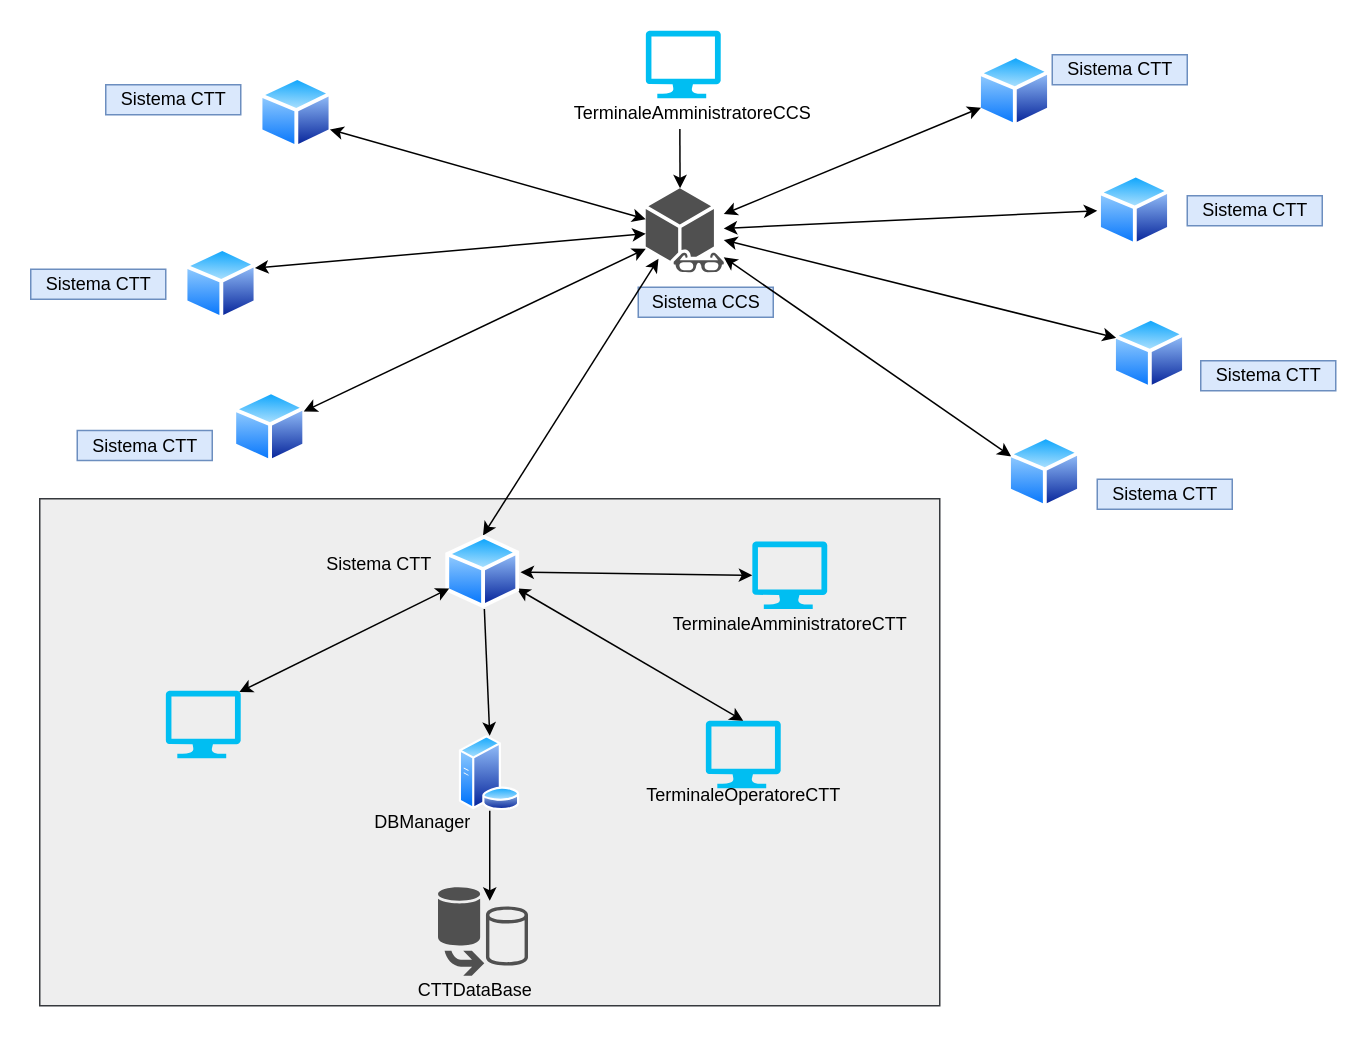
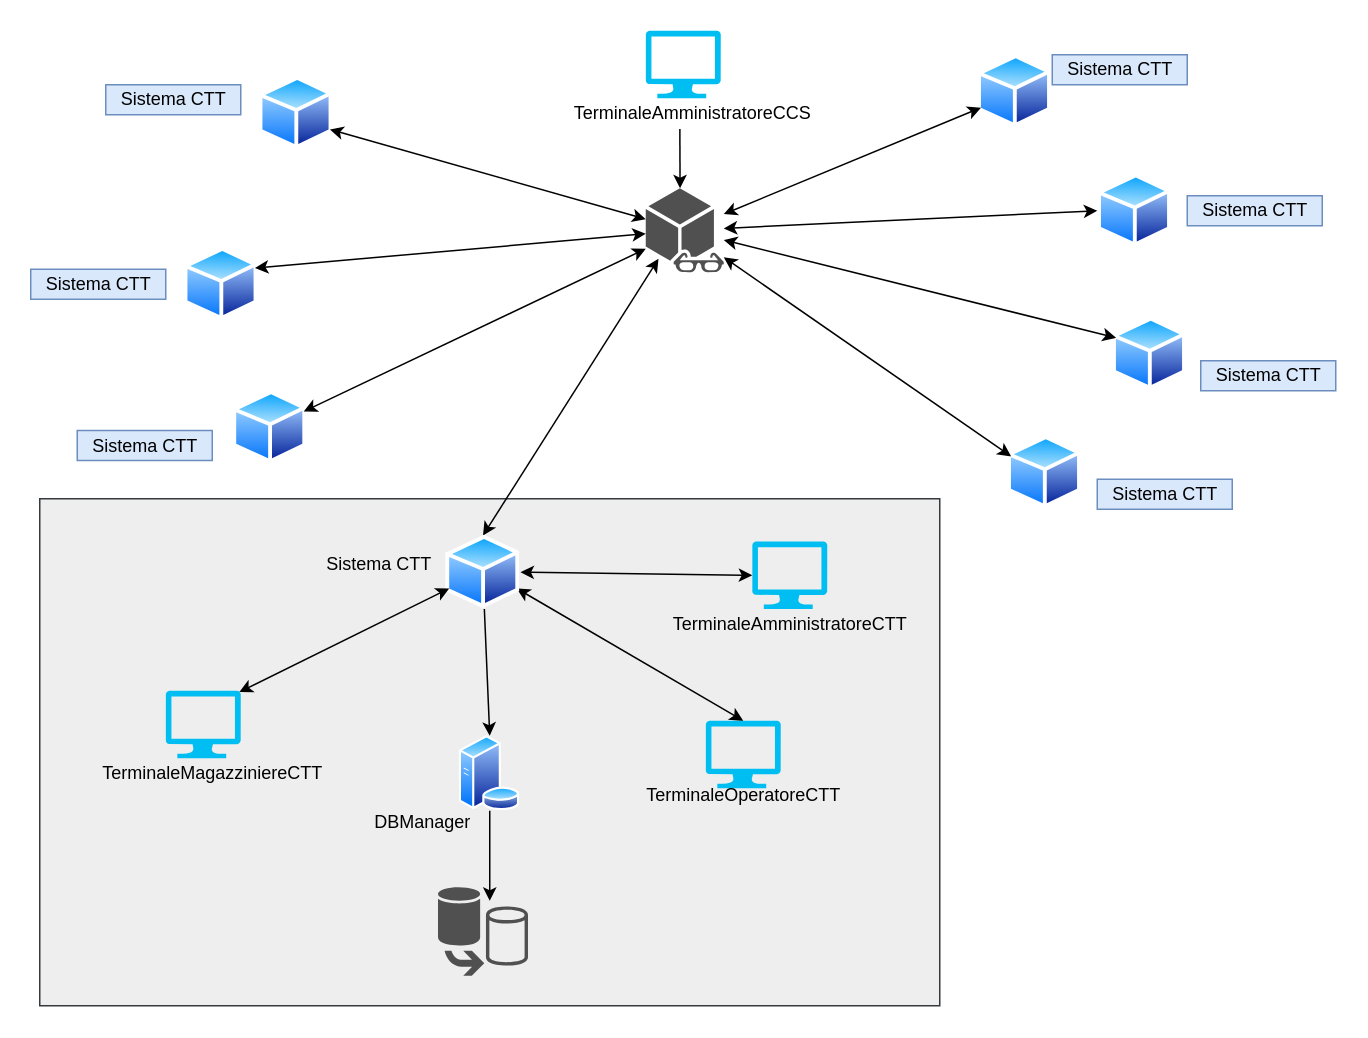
node "Sistema CCS": removed
node "TerminaleMagazziniereCTT": added
node "CTTDataBase": removed
